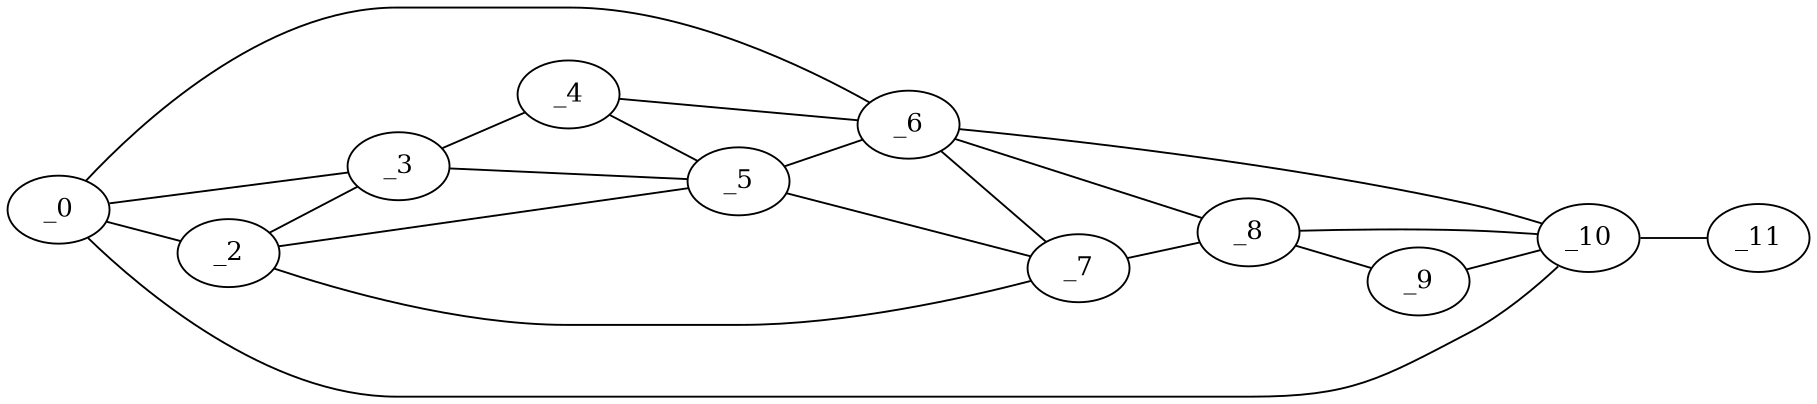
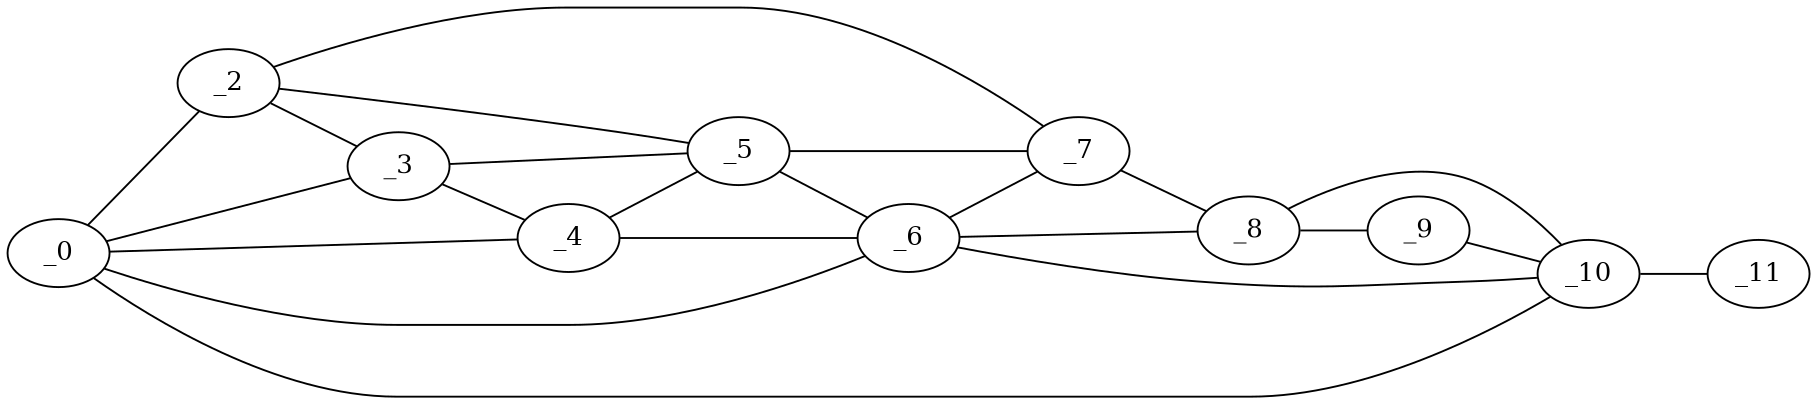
edge "_4" -- "_0": added
